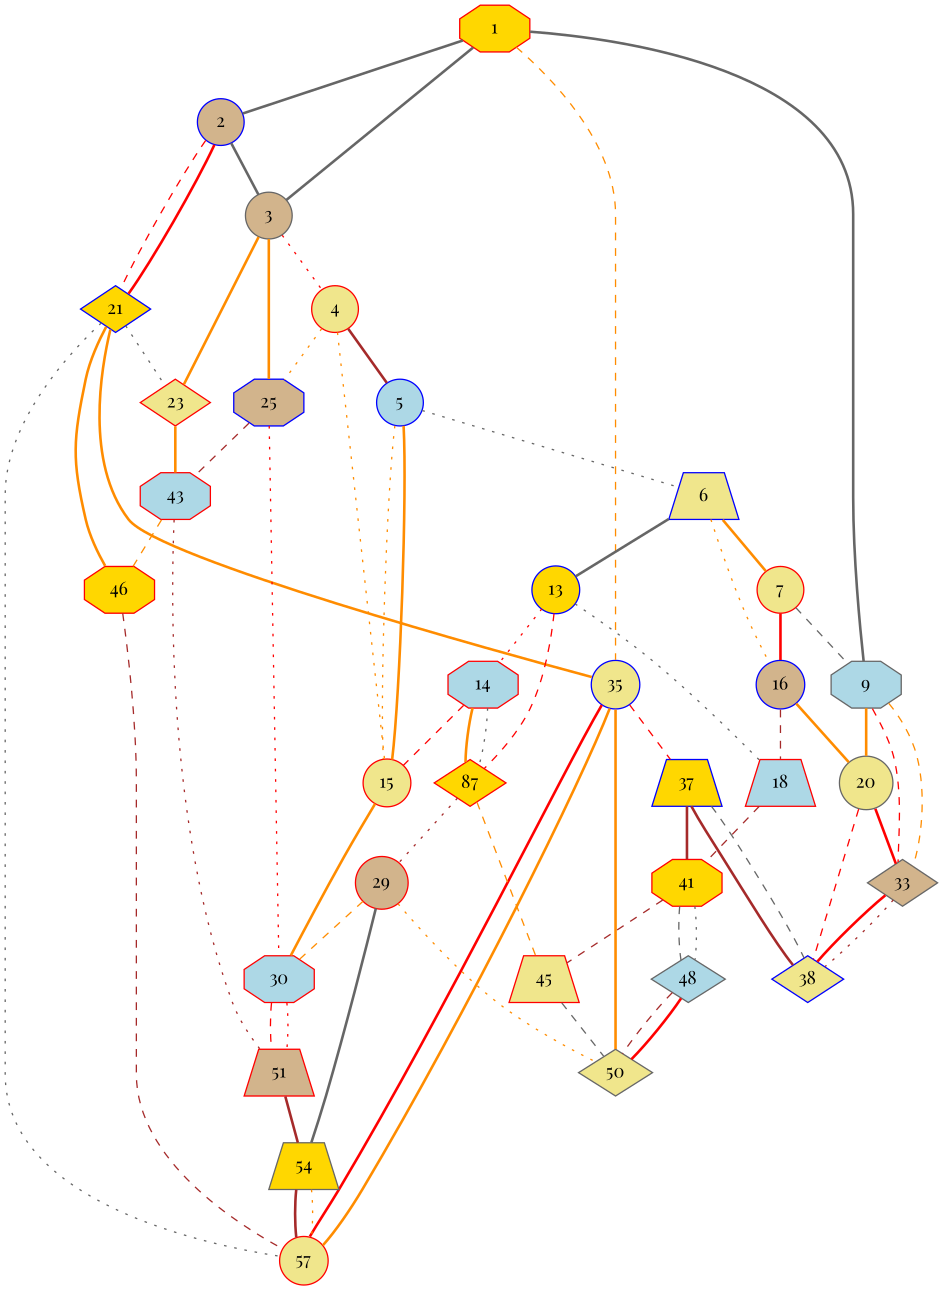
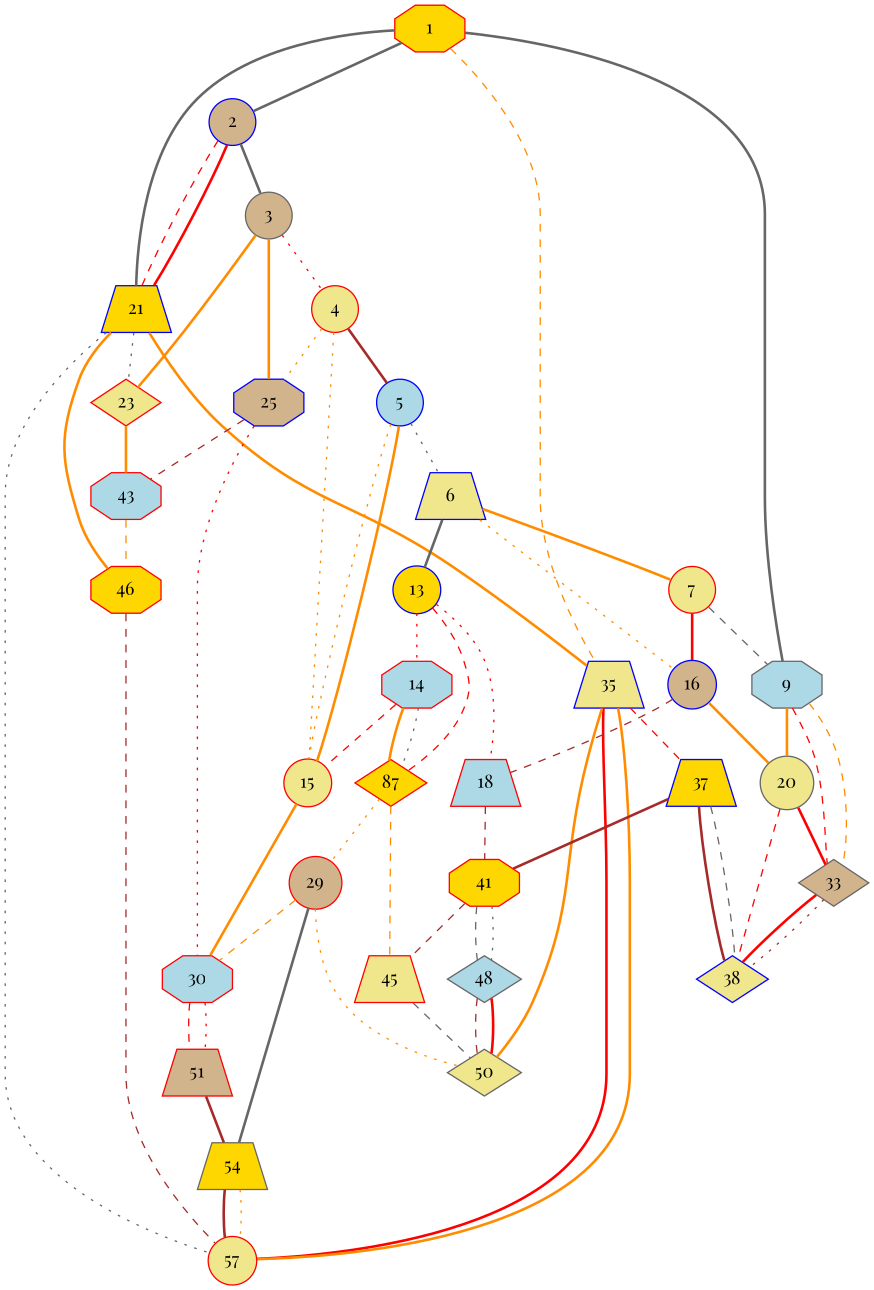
edge "1" -- "3": now "1" -- "21"
node "21": shape diamond -> trapezium
edge "13" -- "18": color gray40 -> red
node "35": shape circle -> trapezium
edge "43" -- "51": removed
edge "87" -- "29": color brown -> darkorange
